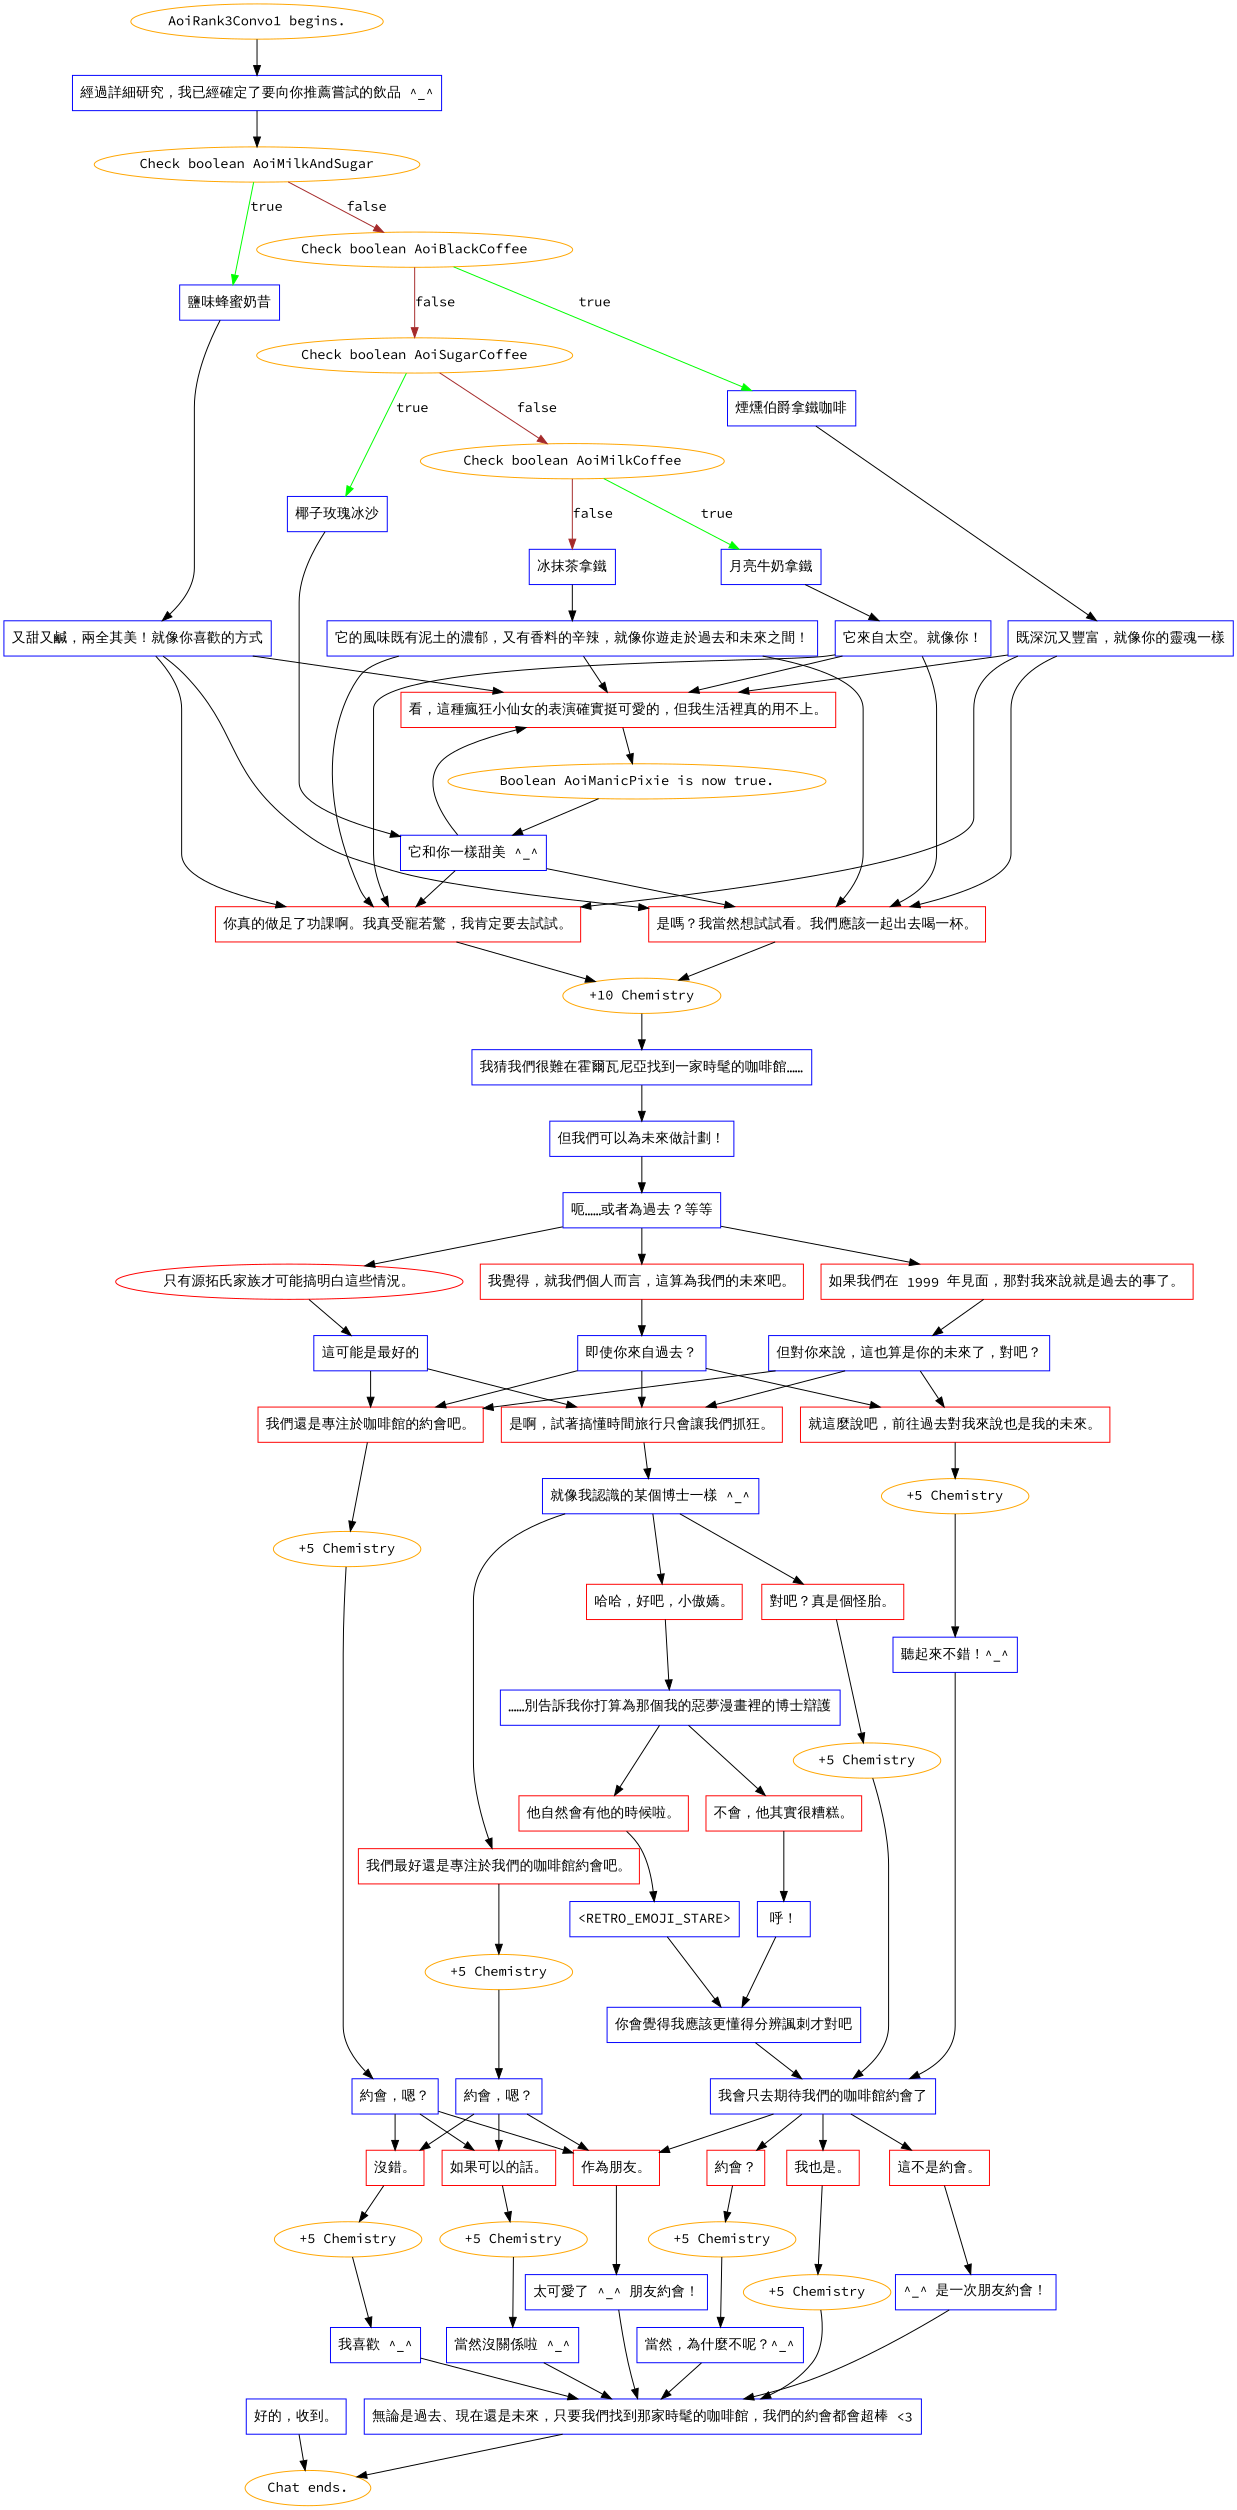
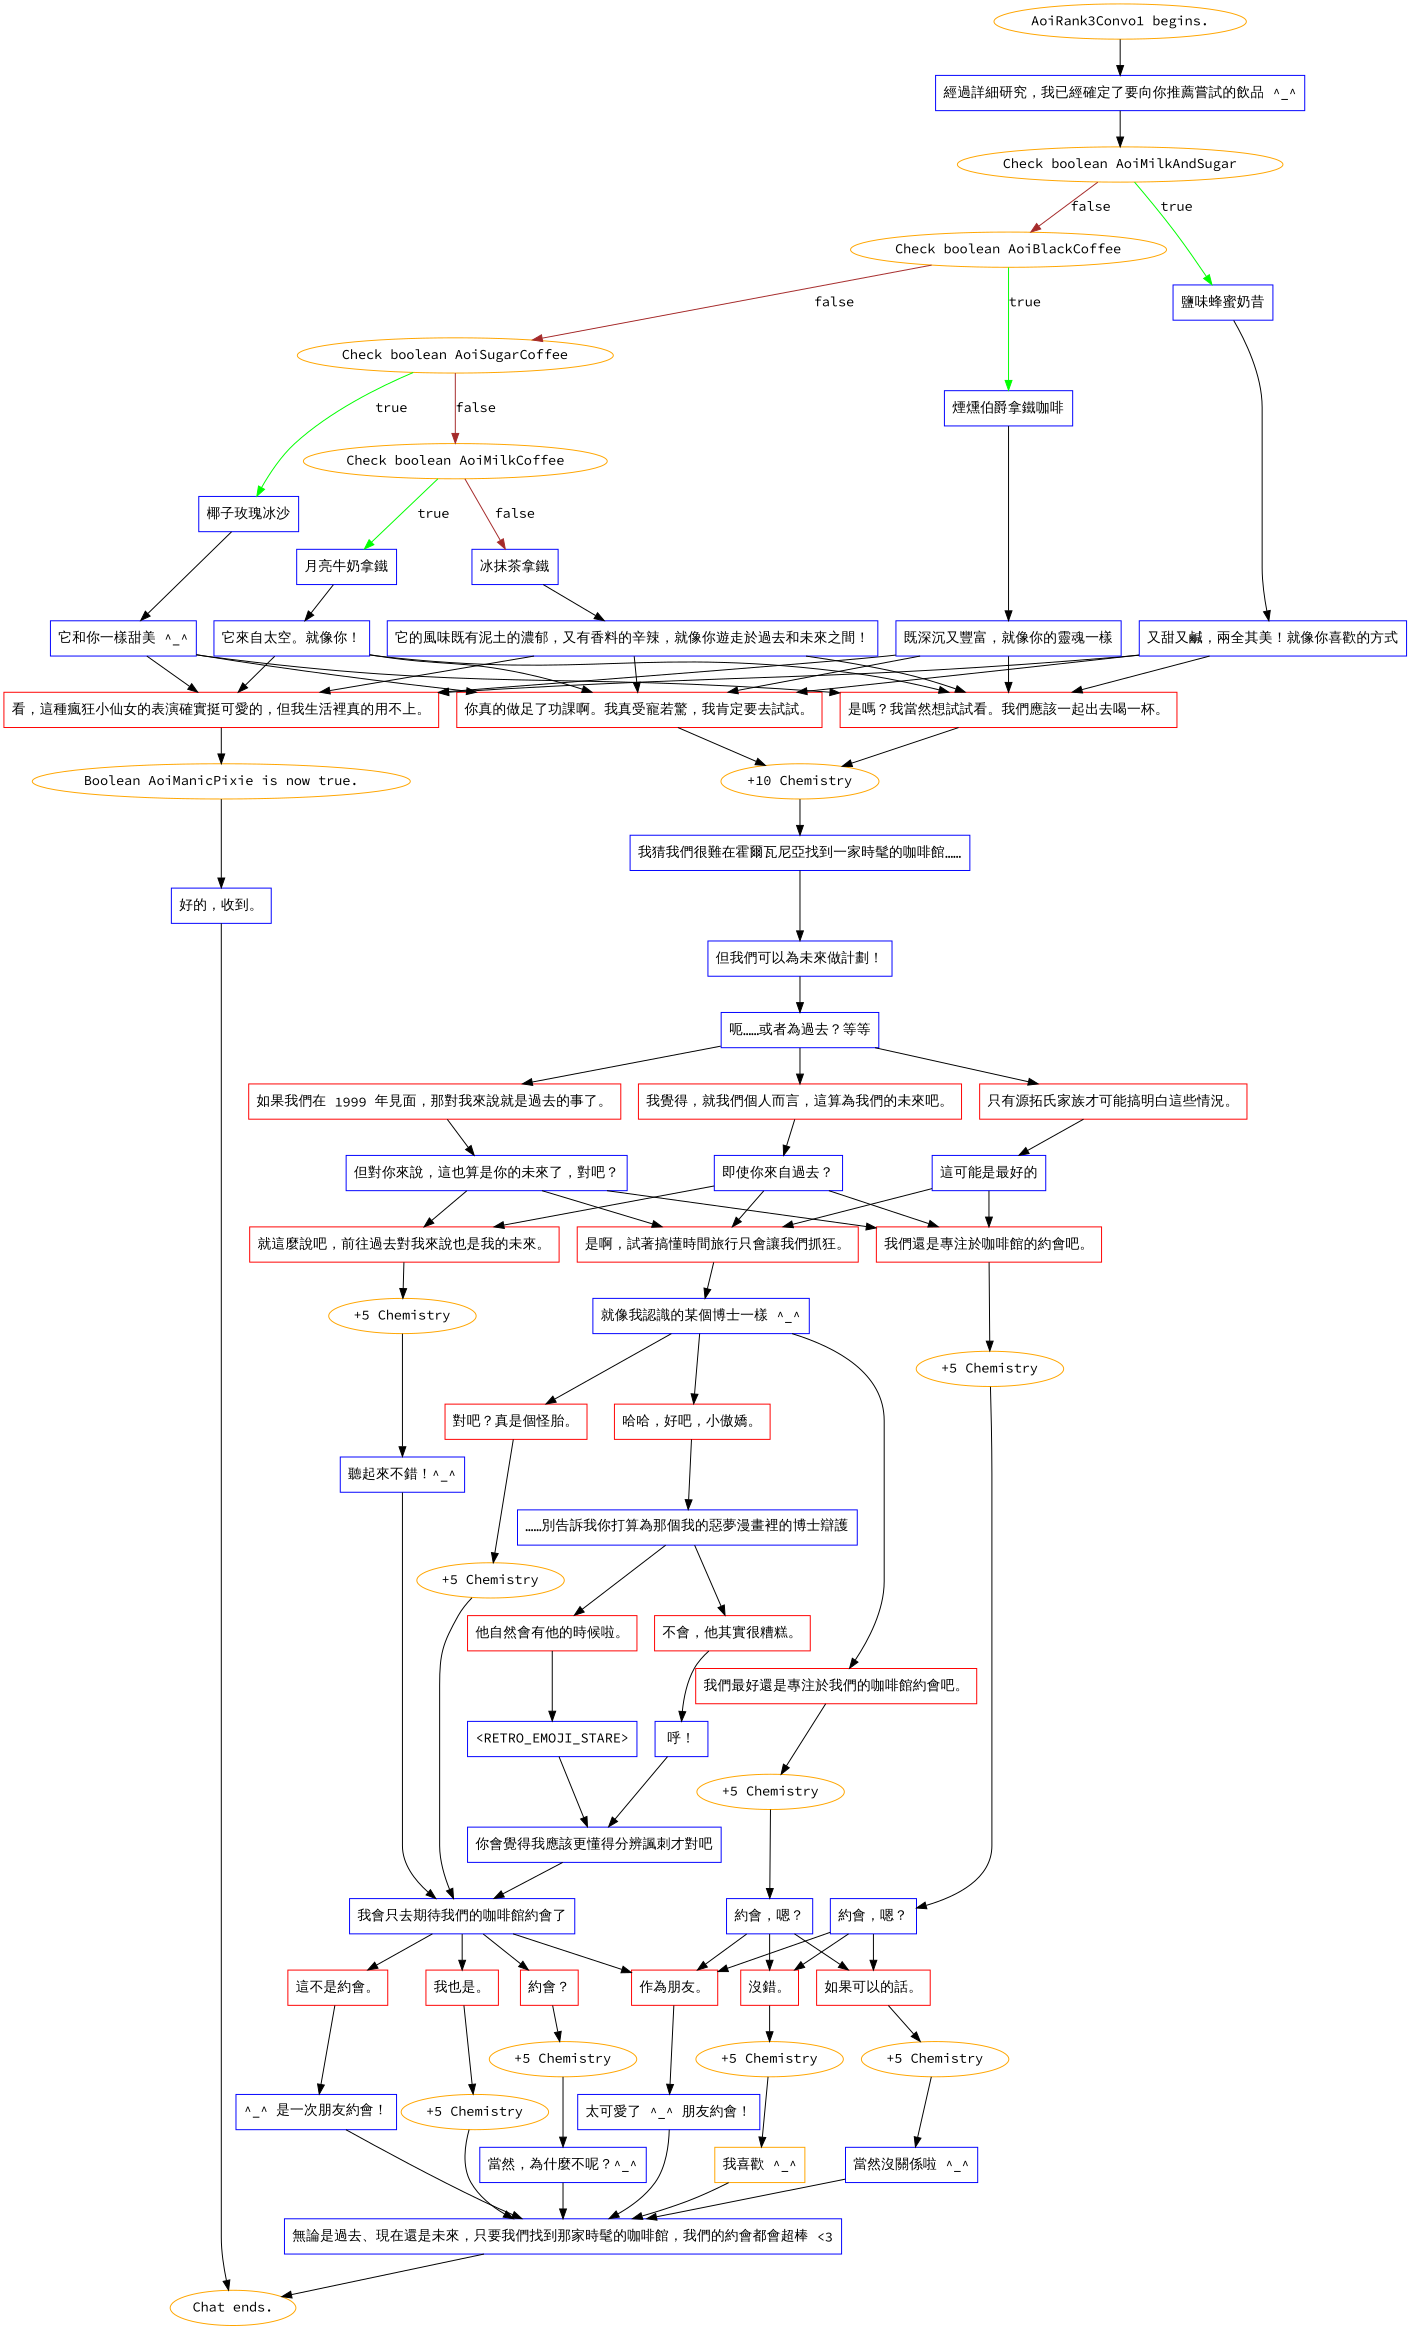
edge "Boolean AoiManicPixie is now true." -> "它和你一樣甜美 ^_^": now "Boolean AoiManicPixie is now true." -> "好的，收到。"
node "只有源拓氏家族才可能搞明白這些情況。": shape ellipse -> box
node "我喜歡 ^_^": color blue -> orange
